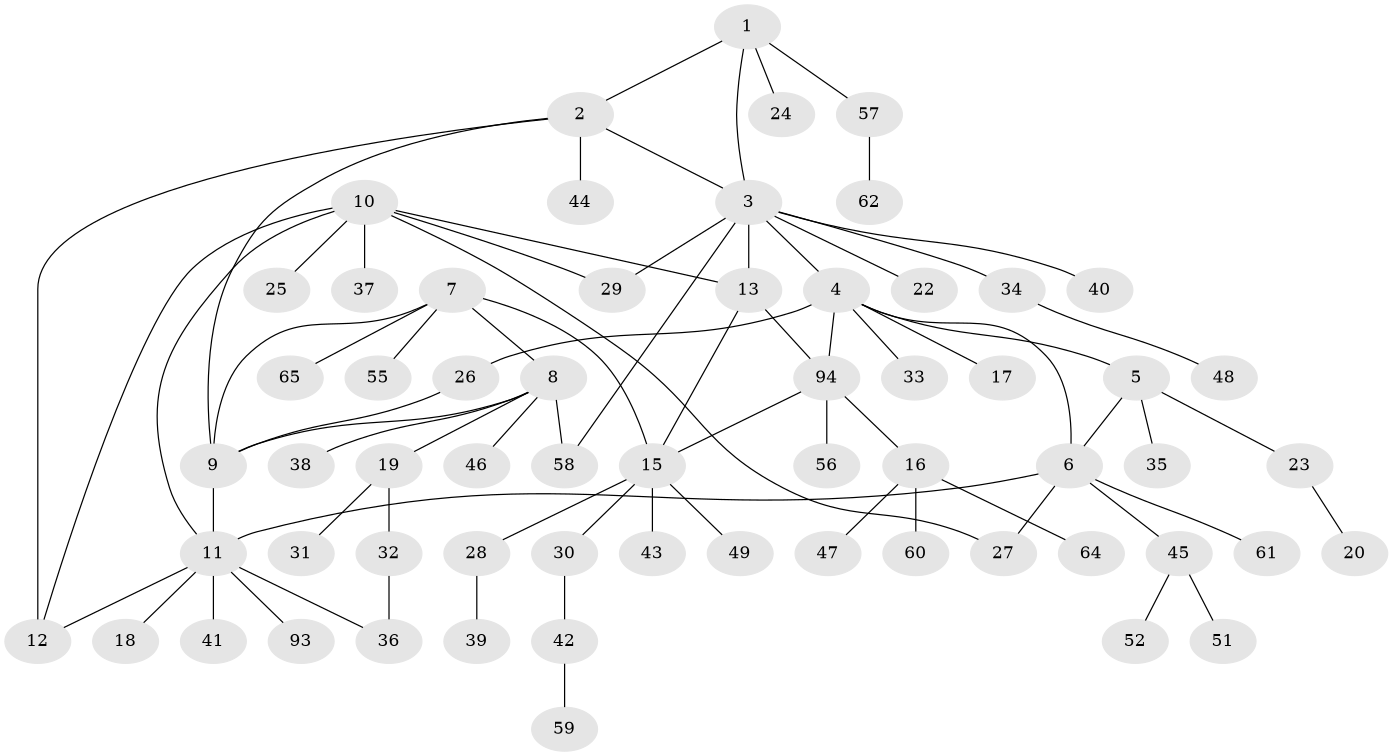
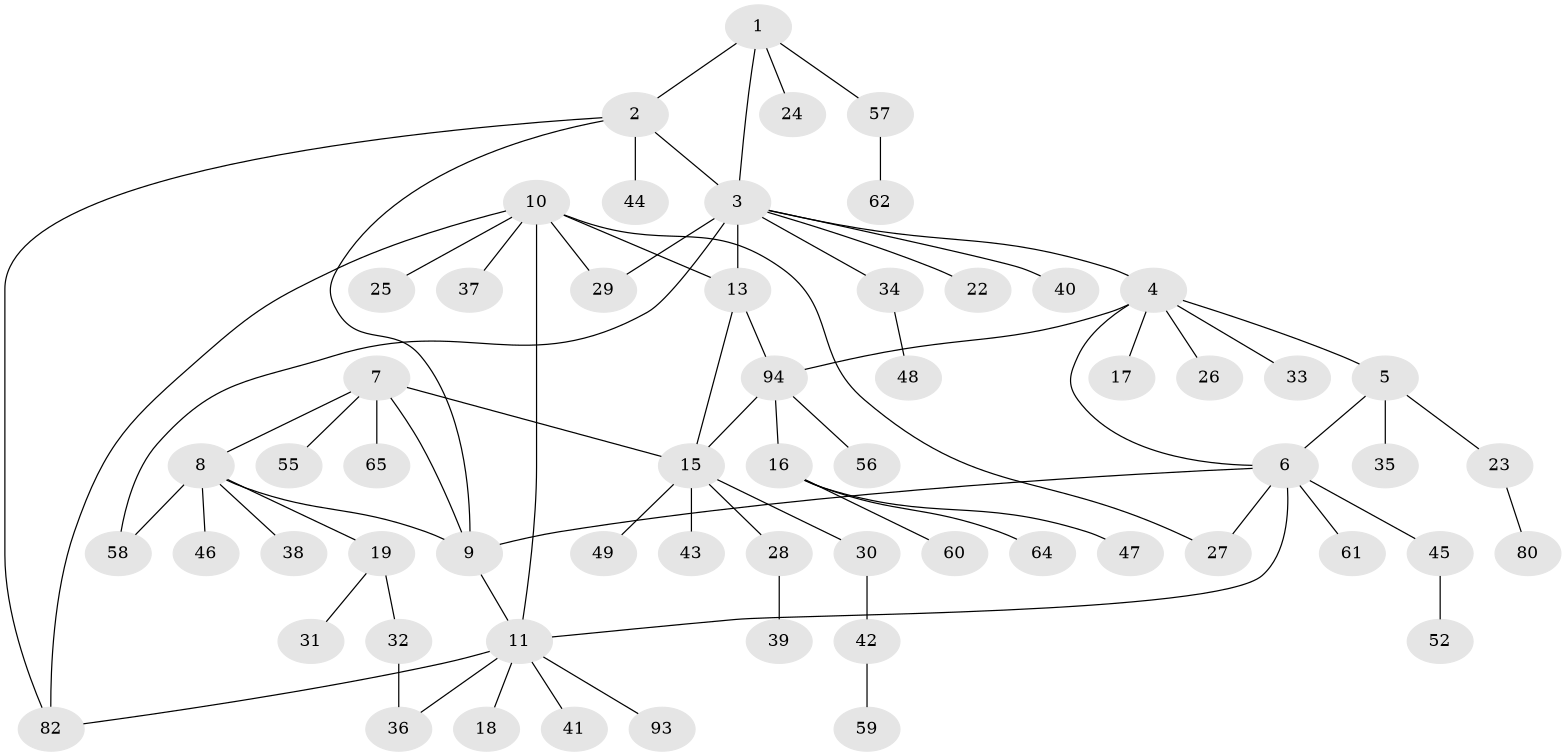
edge "26" -- "9": now "6" -- "9"
node "20": label "20" -> "80"
node "12": label "12" -> "82"
node "51": removed
